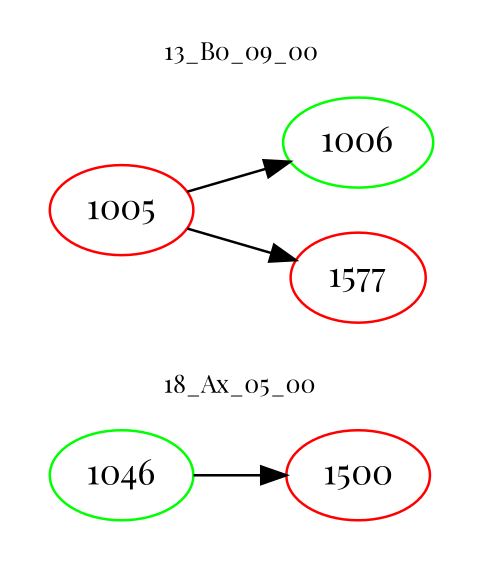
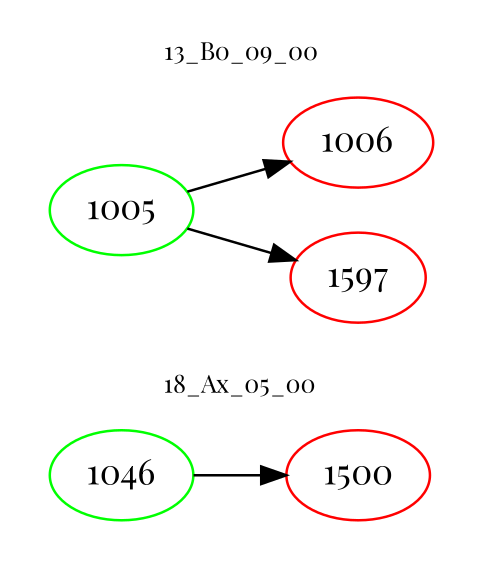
node "1006": color green -> red
node "1005": color red -> green
node "1577": label "1577" -> "1597"
